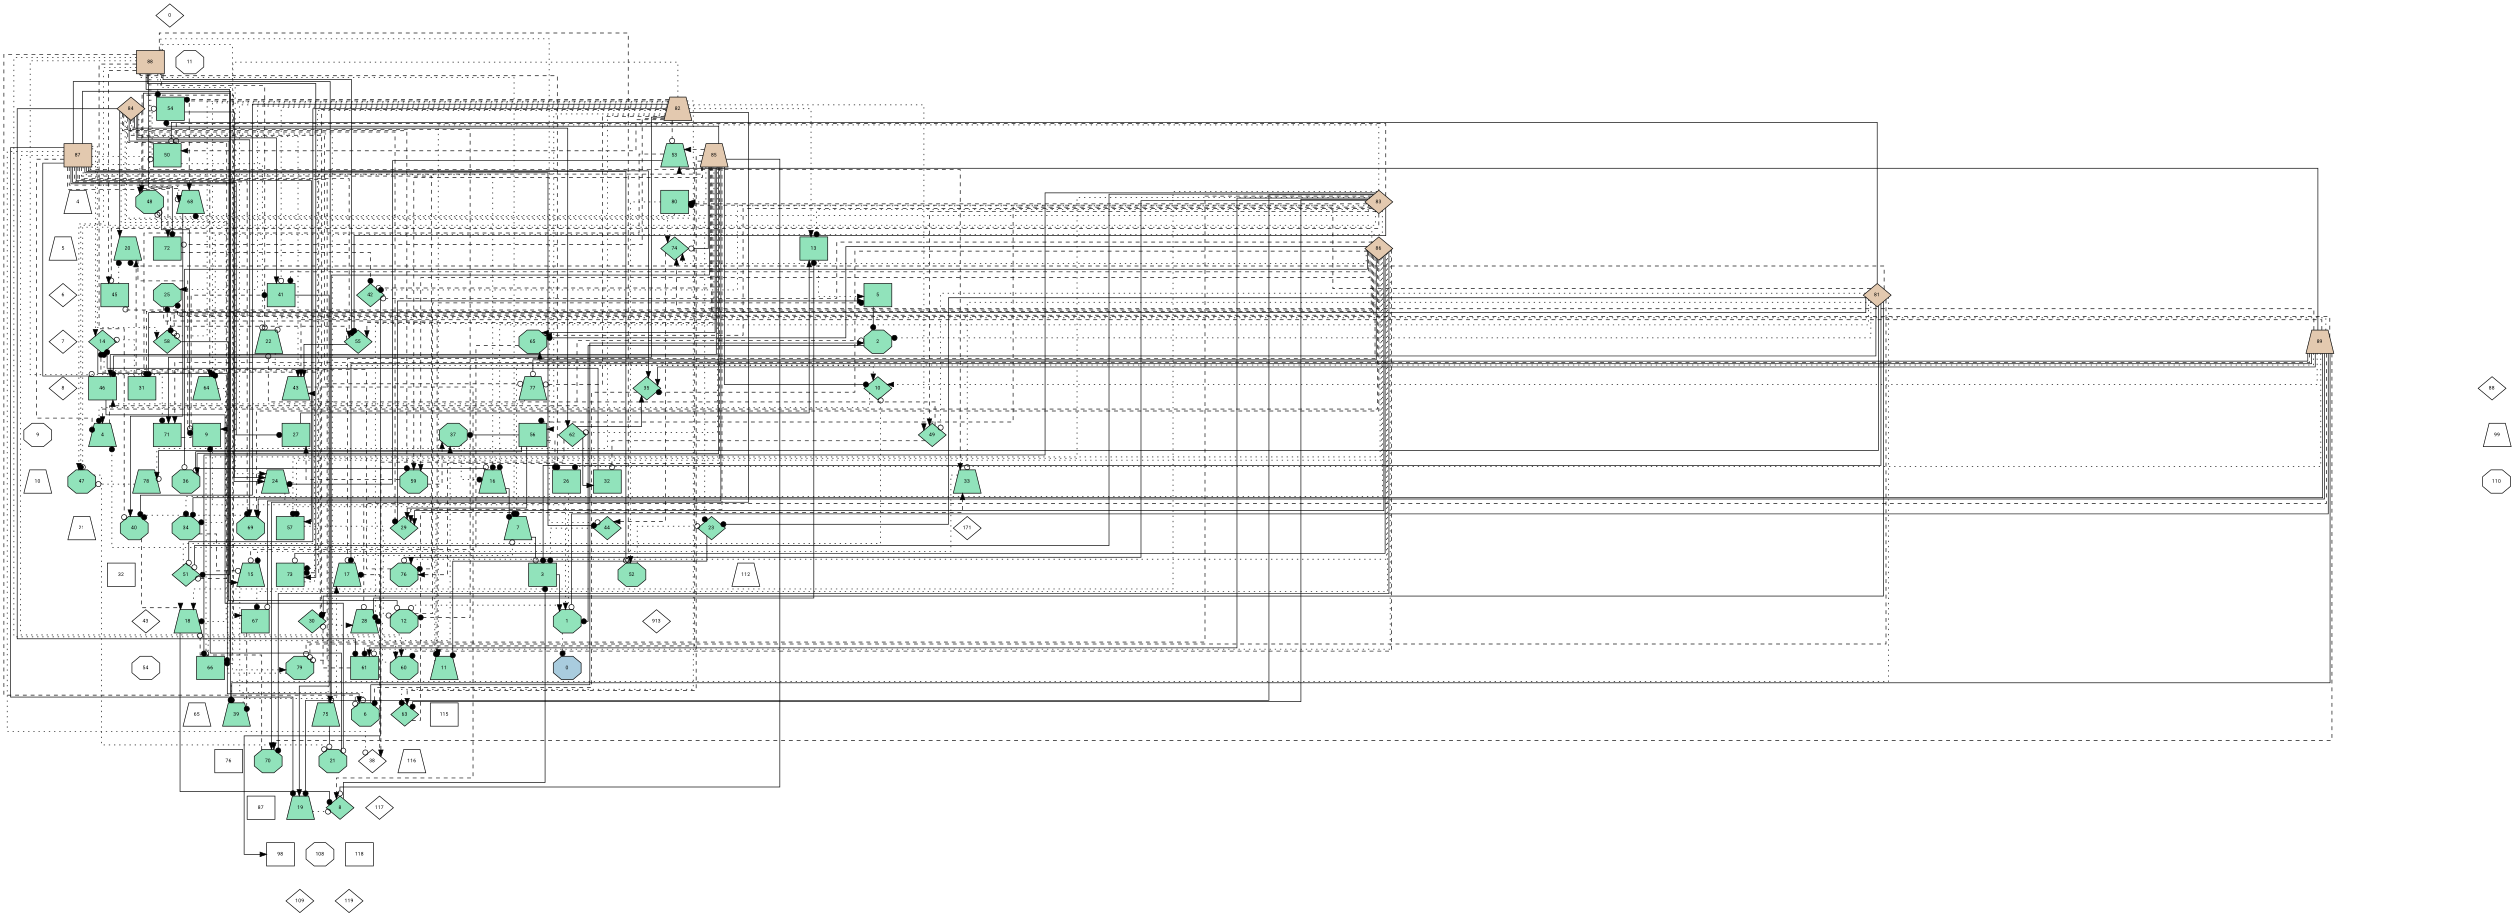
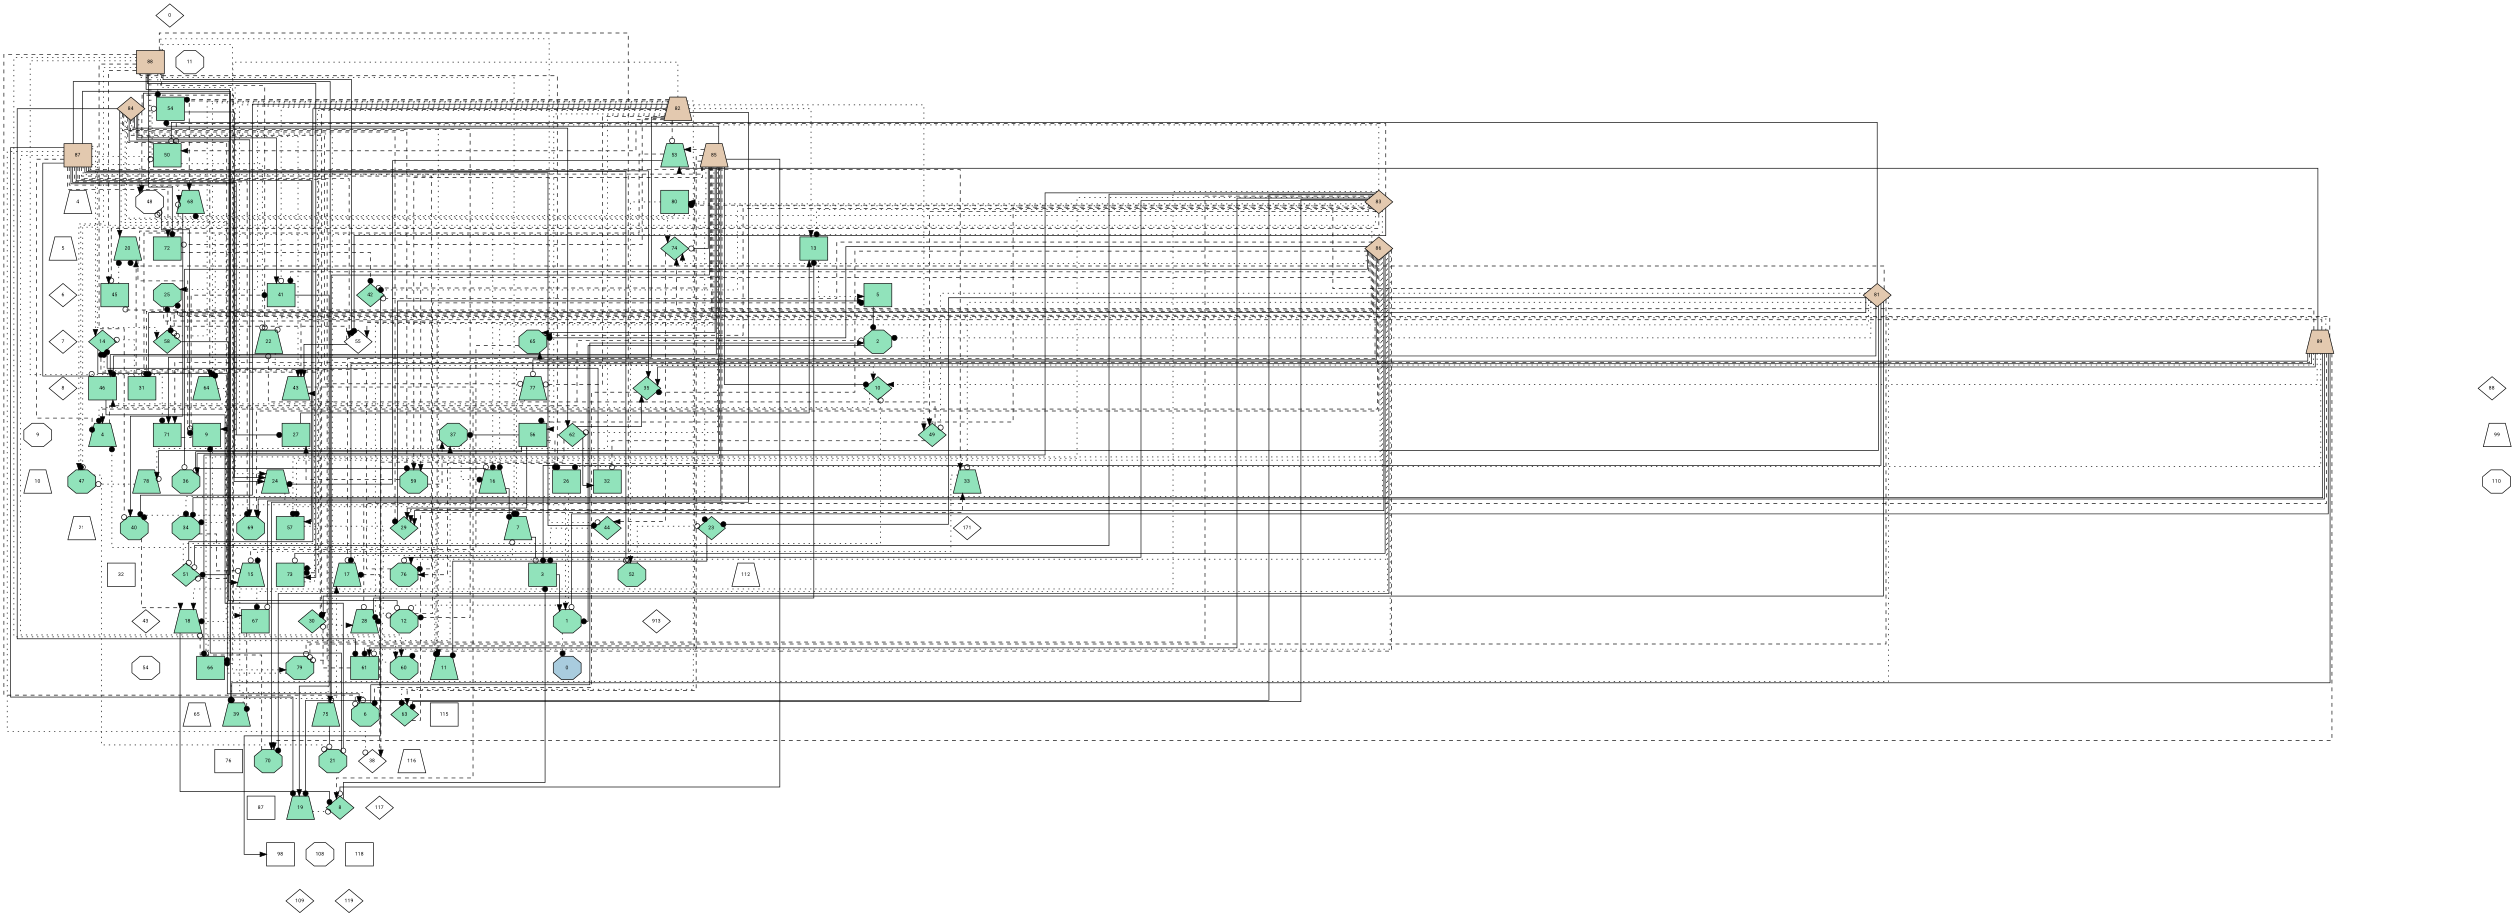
edge "84" -> "68": now "20" -> "68"
node "48": fillcolor #91e3bb -> #ffffff
edge "83" -> "80": style dashed -> dotted
node "55": fillcolor #91e3bb -> #ffffff
